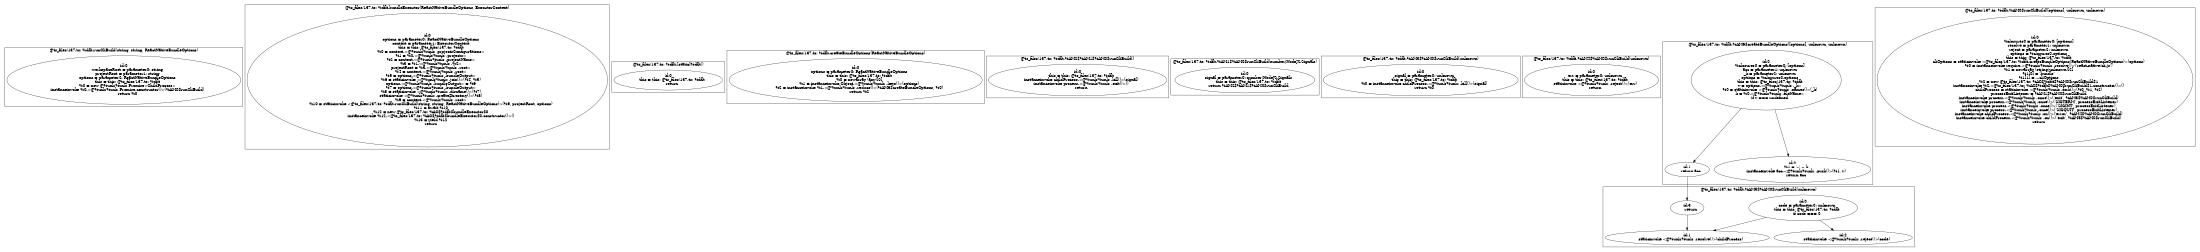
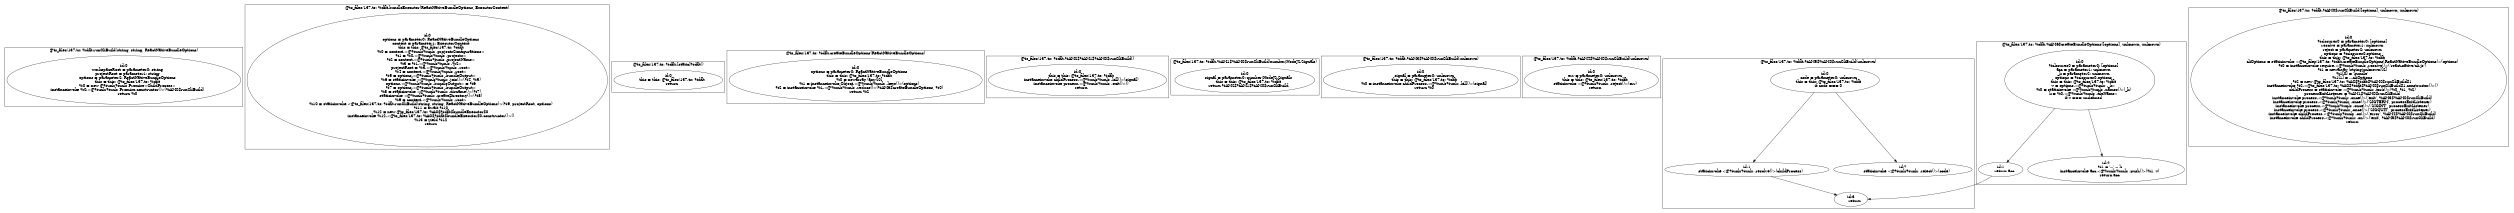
edge "id:3 return" -> "id:1 staticinvoke <@%unk/%unk: .resolve()>(childProcess)": reversed
node "id:2 staticinvoke <@%unk/%unk: .reject()>(code)": label "id:2 staticinvoke <@%unk/%unk: .reject()>(code)" -> "id:7 staticinvoke <@%unk/%unk: .reject()>(code)"
